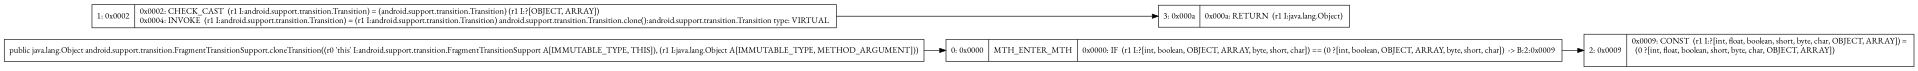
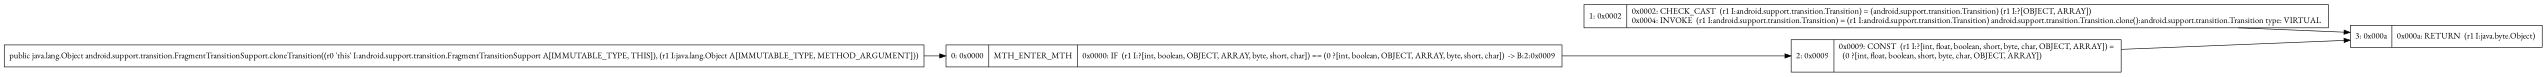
node "3: 0x000a": text "0x000a: RETURN  (r1 I:java.lang.Object)" -> "0x000a: RETURN  (r1 I:java.byte.Object)"
edge "2: 0x0009" -> "3: 0x000a": added
